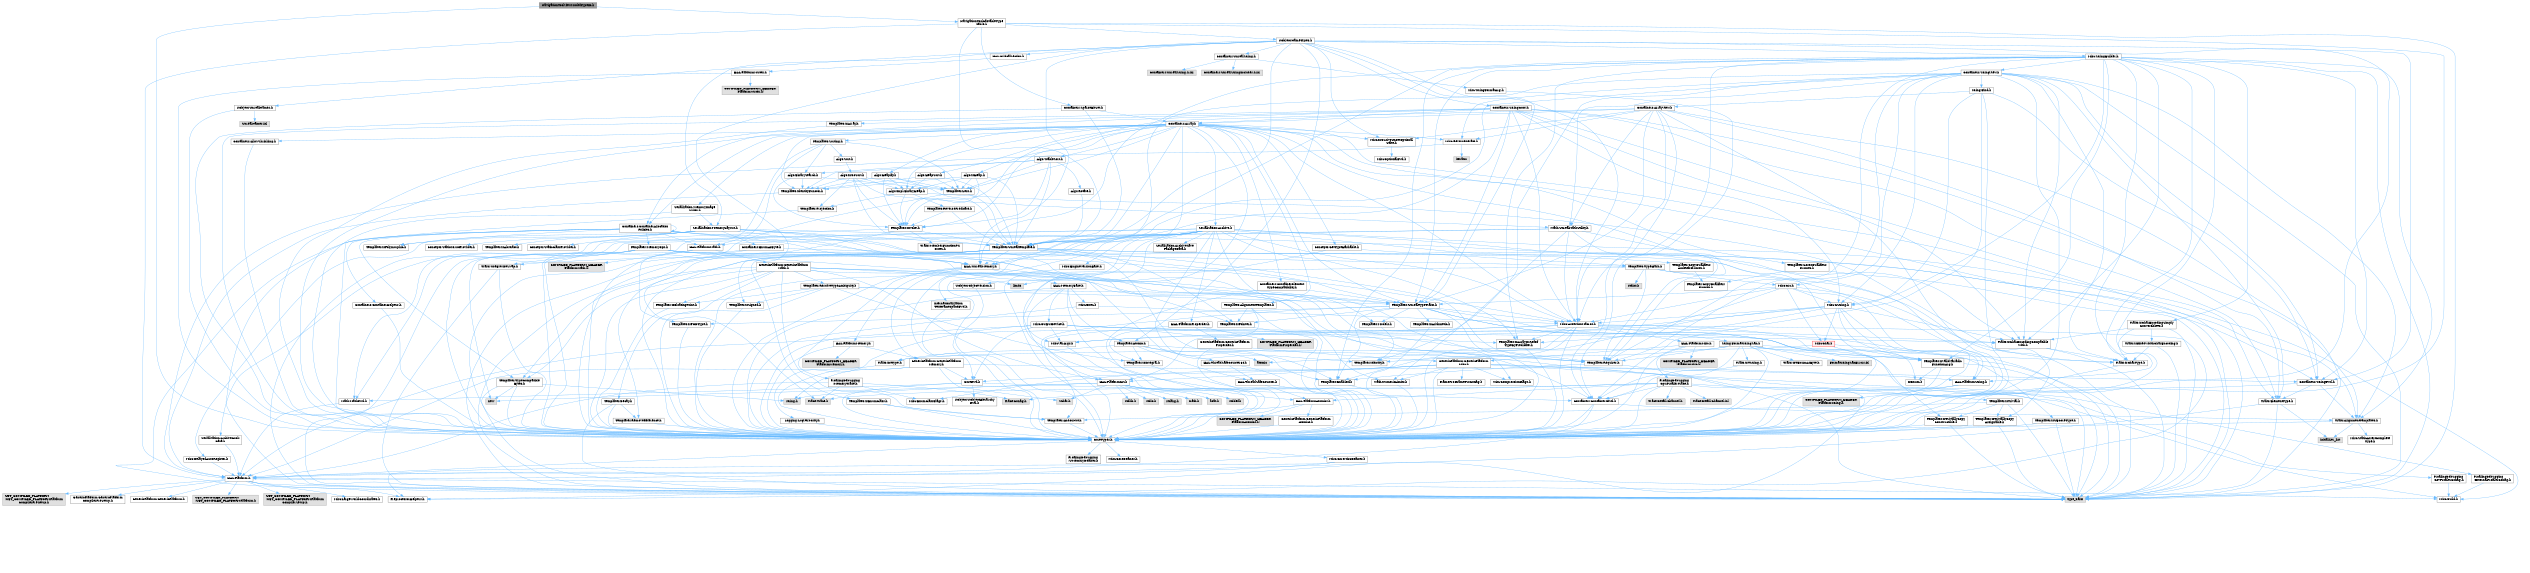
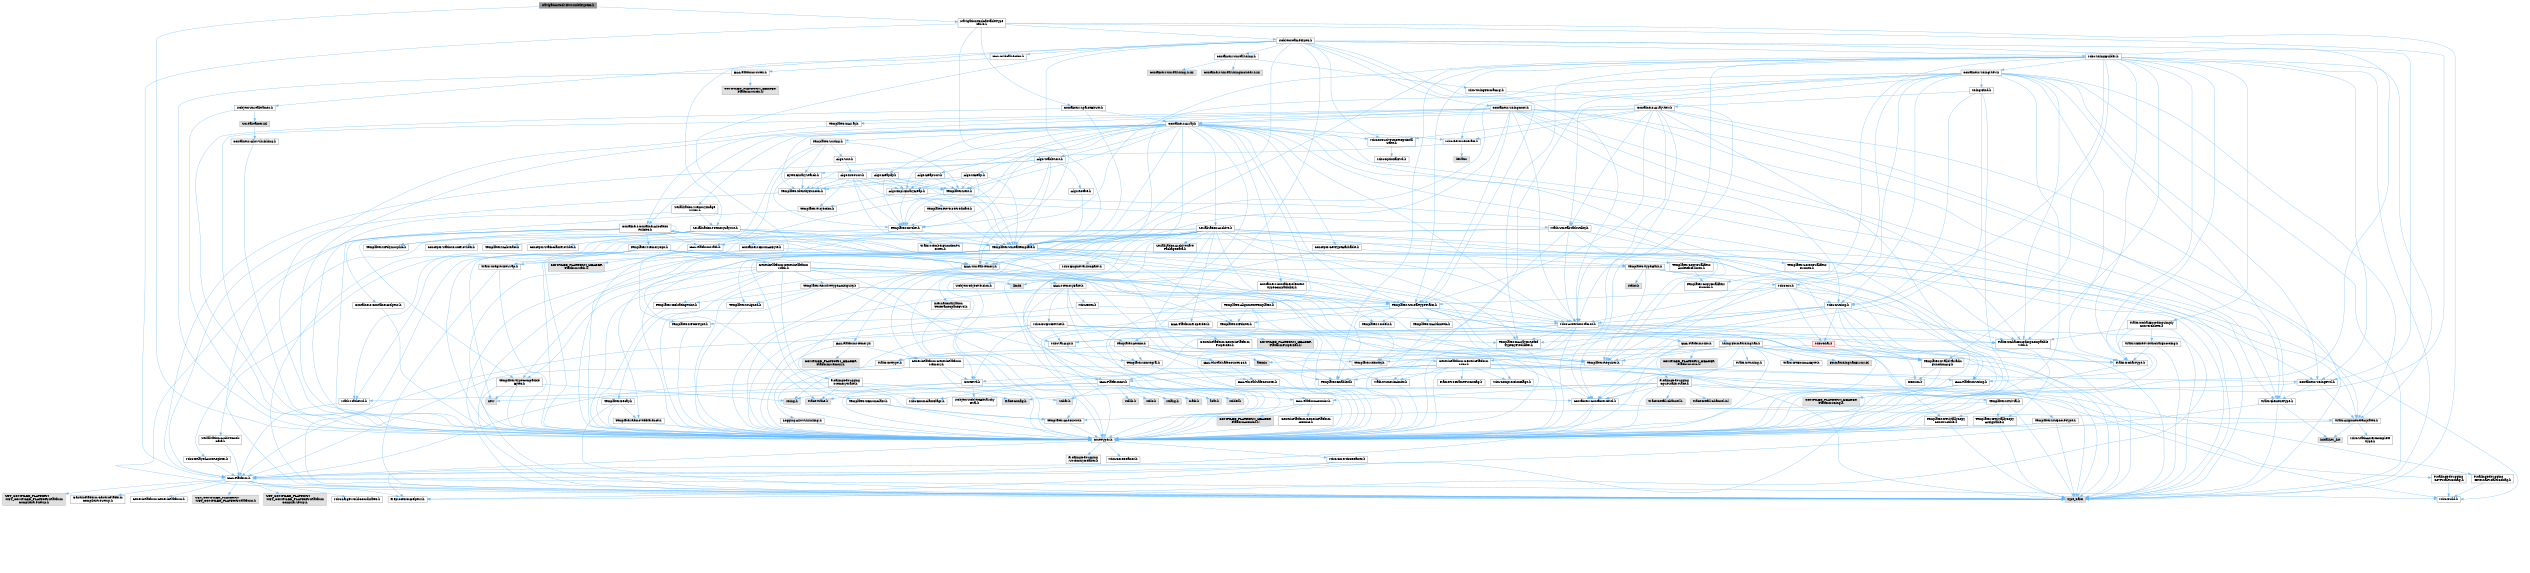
edge "Containers/Array.h" -> "Containers/AllowShrinking.h": now "UnrealNames.inl" -> "Containers/AllowShrinking.h"
node "Algo/BinarySearch.h": label "Algo/BinarySearch.h" -> "Bytes/BinarySearch.h"
edge "String/Find.h" -> "Containers/StringFwd.h": removed
node "Logging/LogVerbosity.h": label "Logging/LogVerbosity.h" -> "Logging/AllowShrinking.h"
